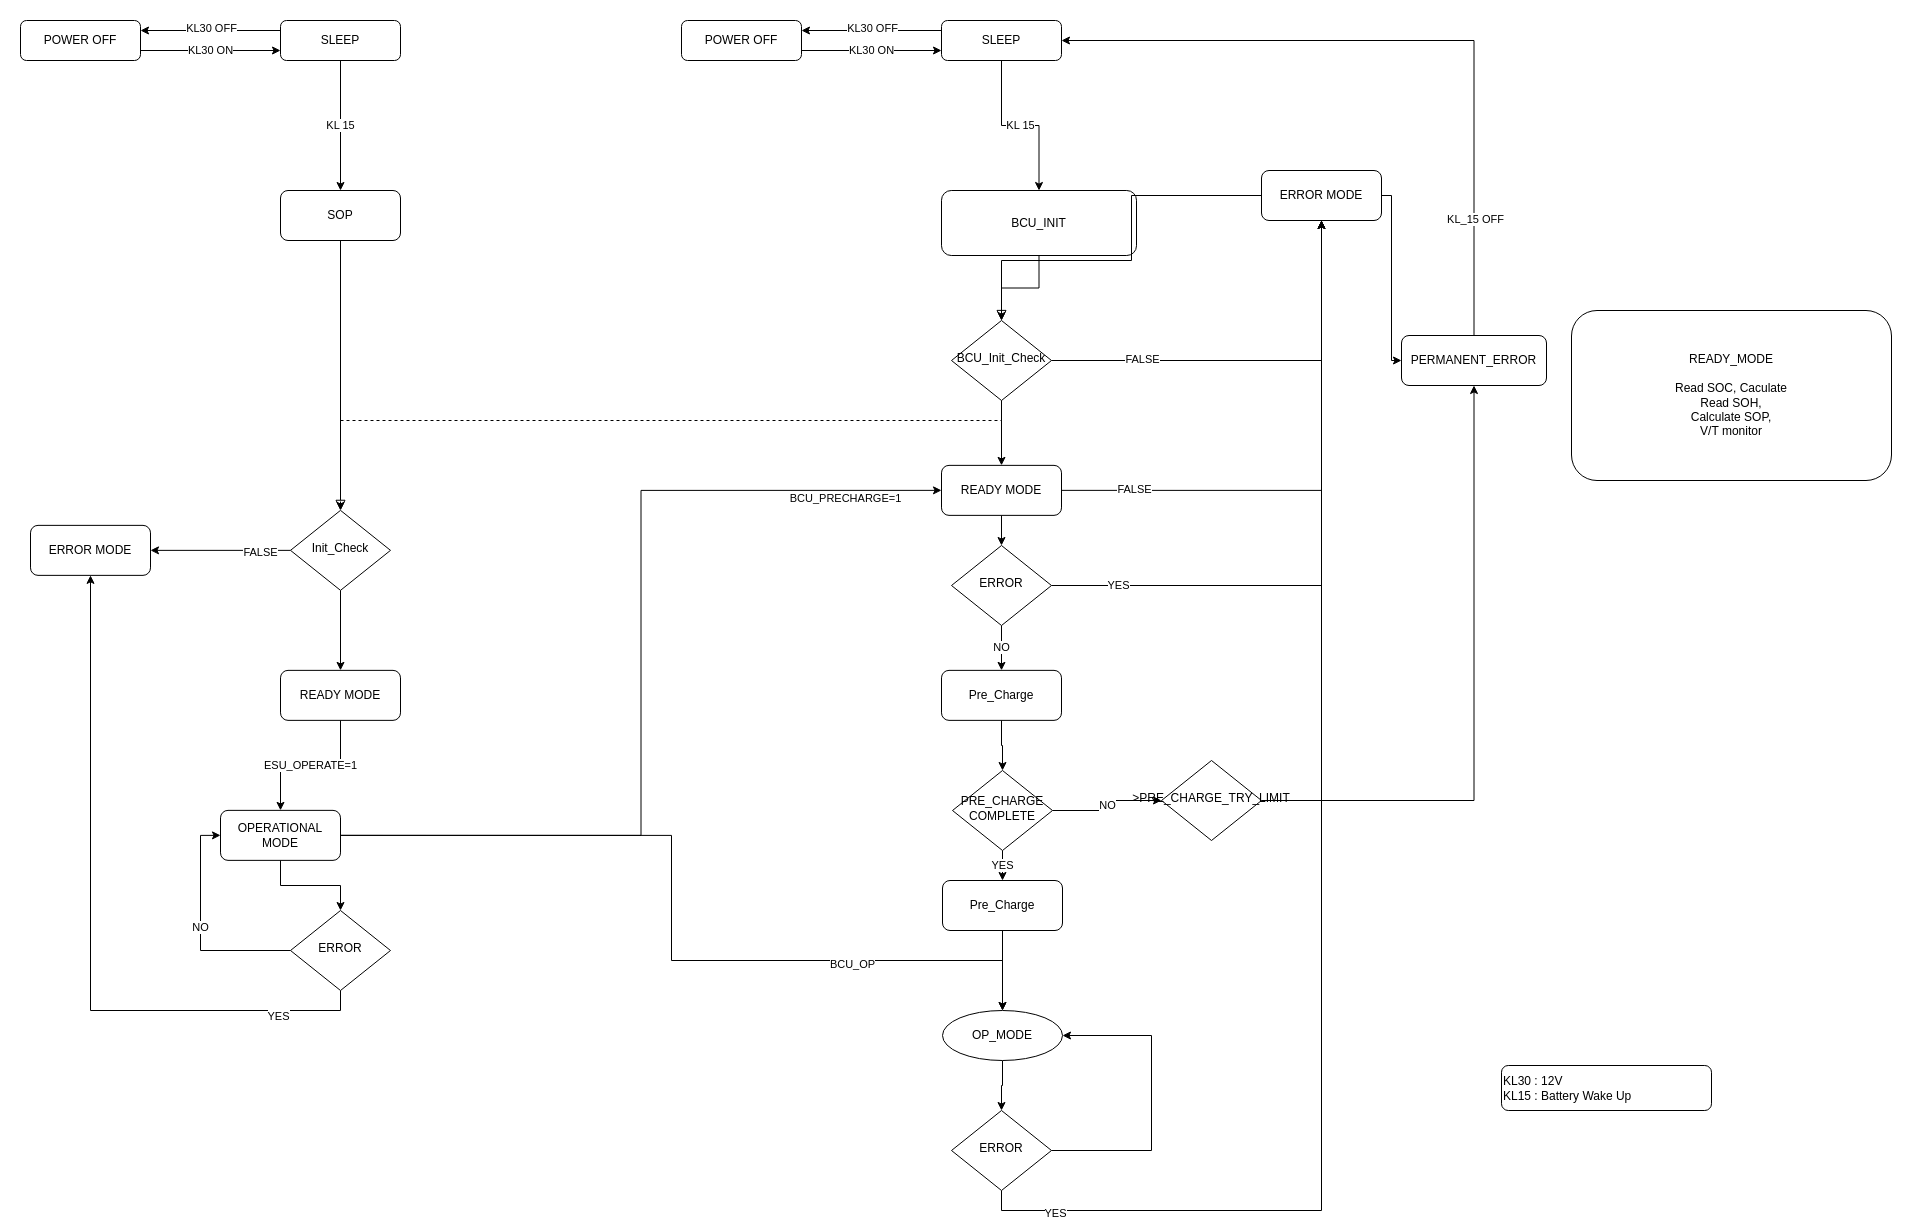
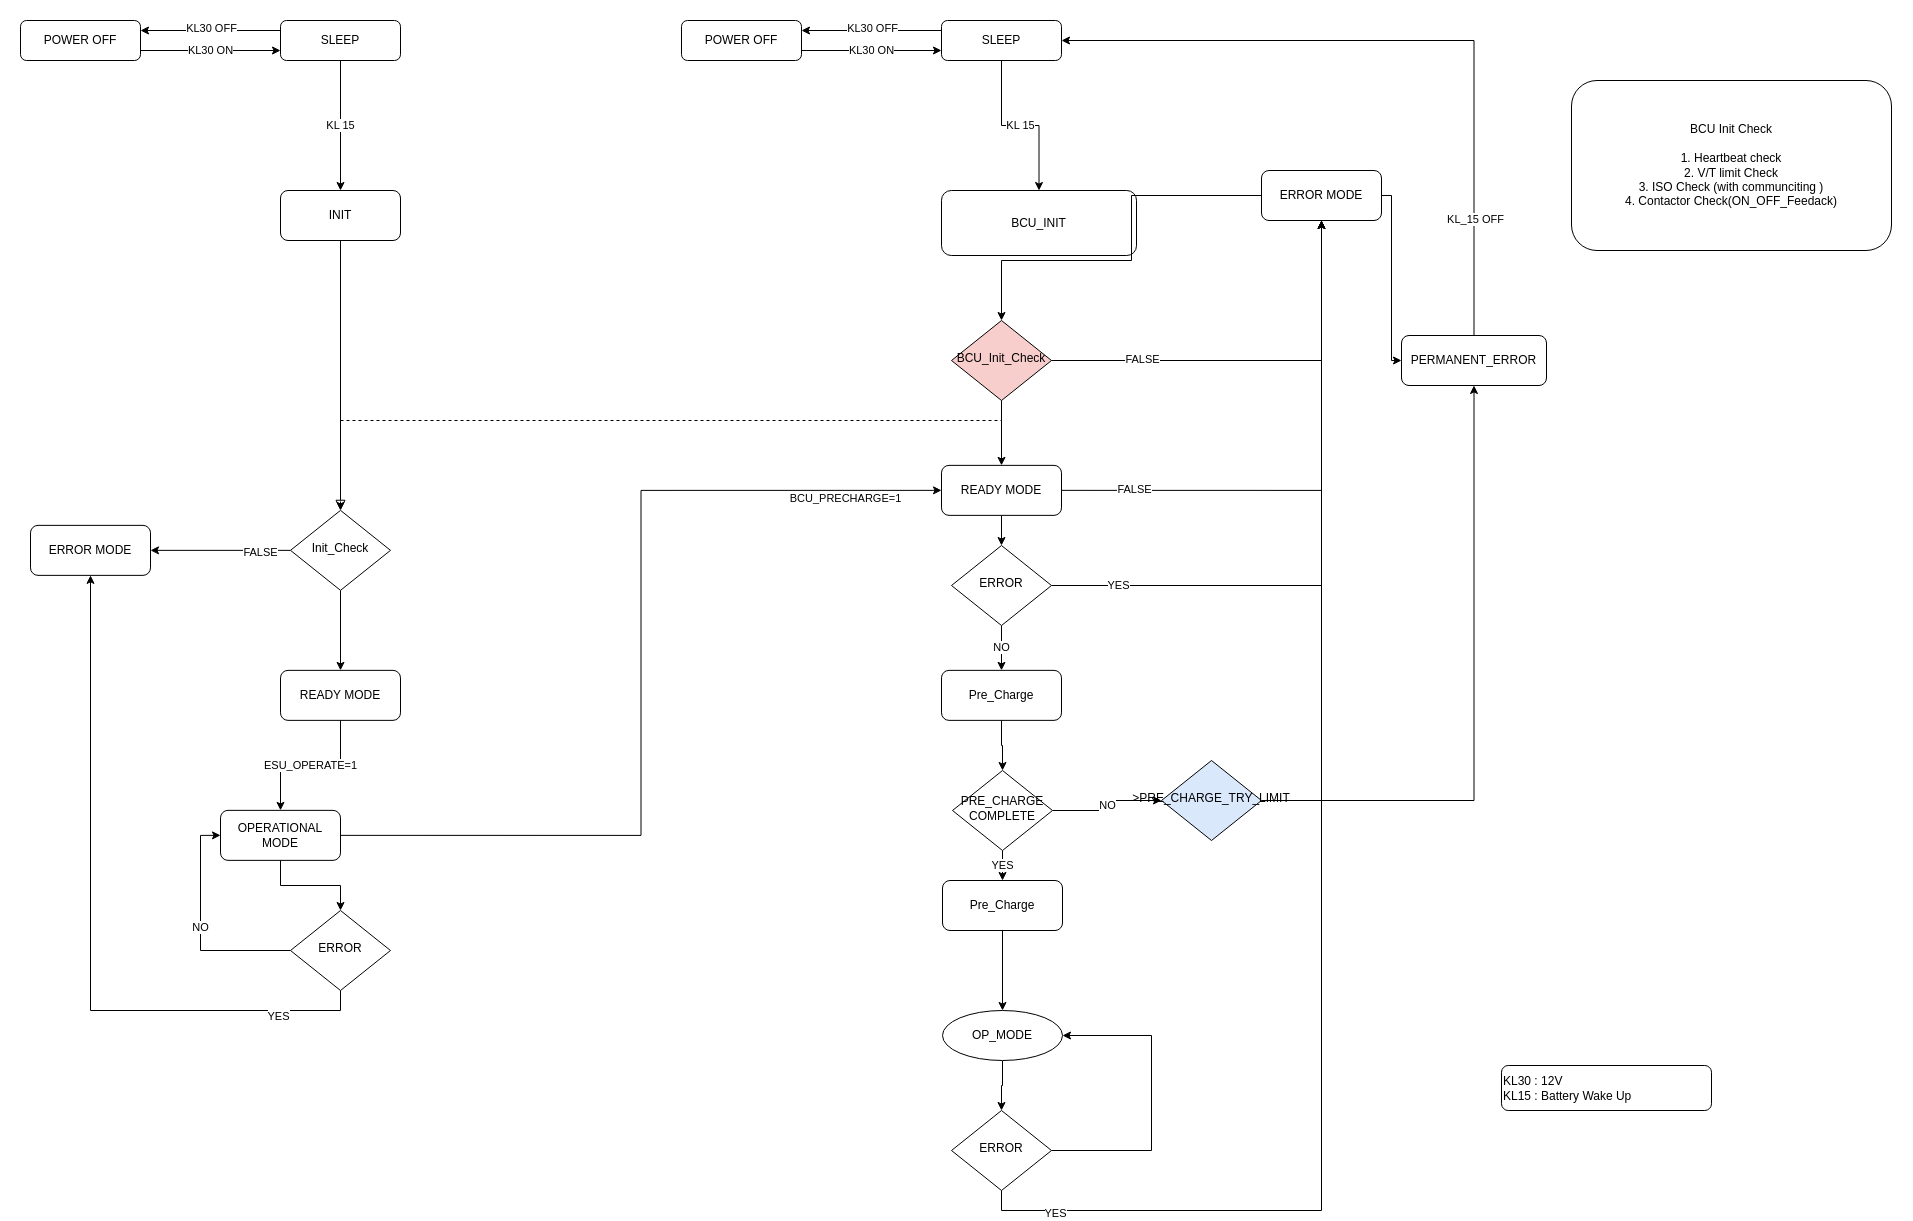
node "BCU Init Check 1. Heartbeat check 2. V/T limit Check 3. ISO Check (with communciting ) 4. Contactor Check(ON_OFF_Feedack)": added
node "SOP": label "SOP" -> "INIT"
edge "BCU_INIT" -> "BCU_Init_Check": removed
node "BCU_Init_Check": fillcolor #ffffff -> #f8cecc
node "READY_MODE Read SOC, Caculate Read SOH, Calculate SOP, V/T monitor": removed
node ">PRE_CHARGE_TRY_LIMIT": fillcolor #ffffff -> #dae8fc
edge "OPERATIONAL MODE" -> "OP_MODE": removed, label "BCU_OP"
